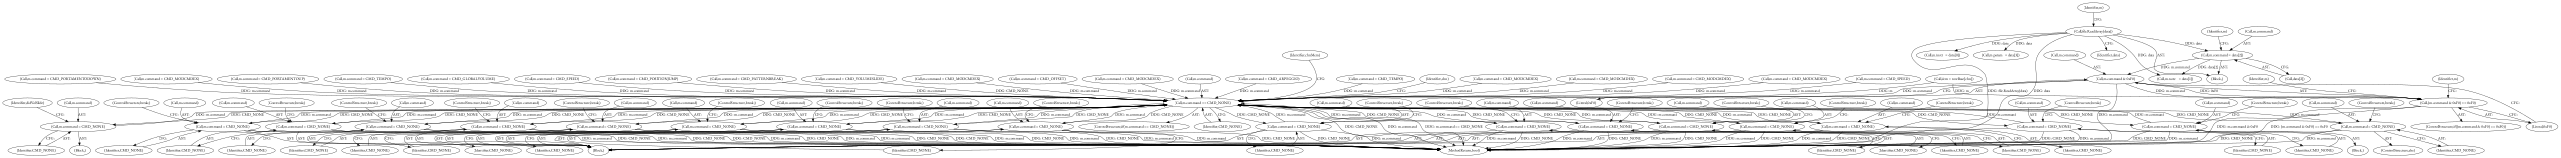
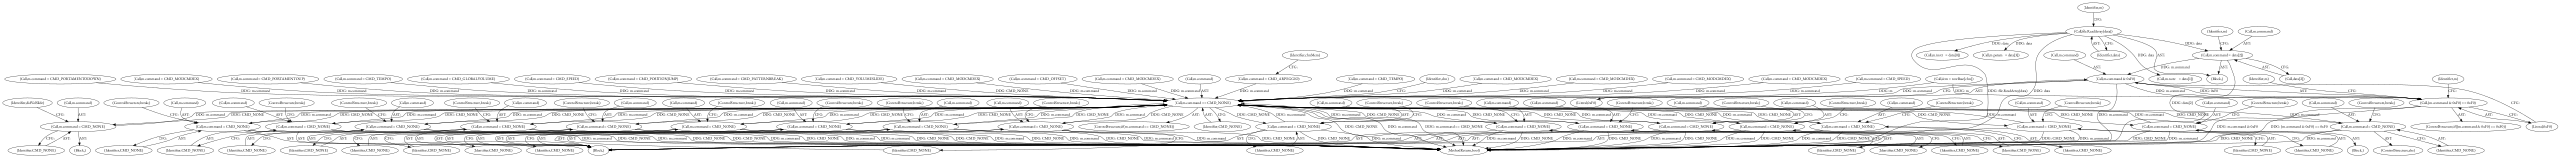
edge "(Identifier,data)" -> "(Call,file.ReadArray(data))": added, label "AST:"
edge "(Call,m.command = data[2])" -> "(Call,m.note    = data[1])": now "(Call,m.command = data[2])" -> "(MethodReturn,bool)"
edge "(Identifier,chnMem)" -> "(Call,m.command == CMD_NONE)": now "(Identifier,chnMem)" -> "(Call,m.command = CMD_ARPEGGIO)"
